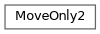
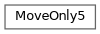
node "MoveOnly2": label "MoveOnly2" -> "MoveOnly5"
